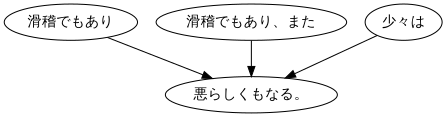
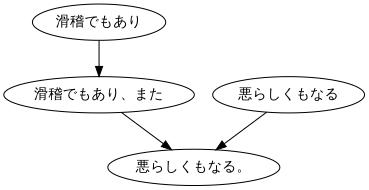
node "少々は": label "少々は" -> "悪らしくもなる"
edge "滑稽でもあり" -> "悪らしくもなる。": now "滑稽でもあり" -> "滑稽でもあり、また"
